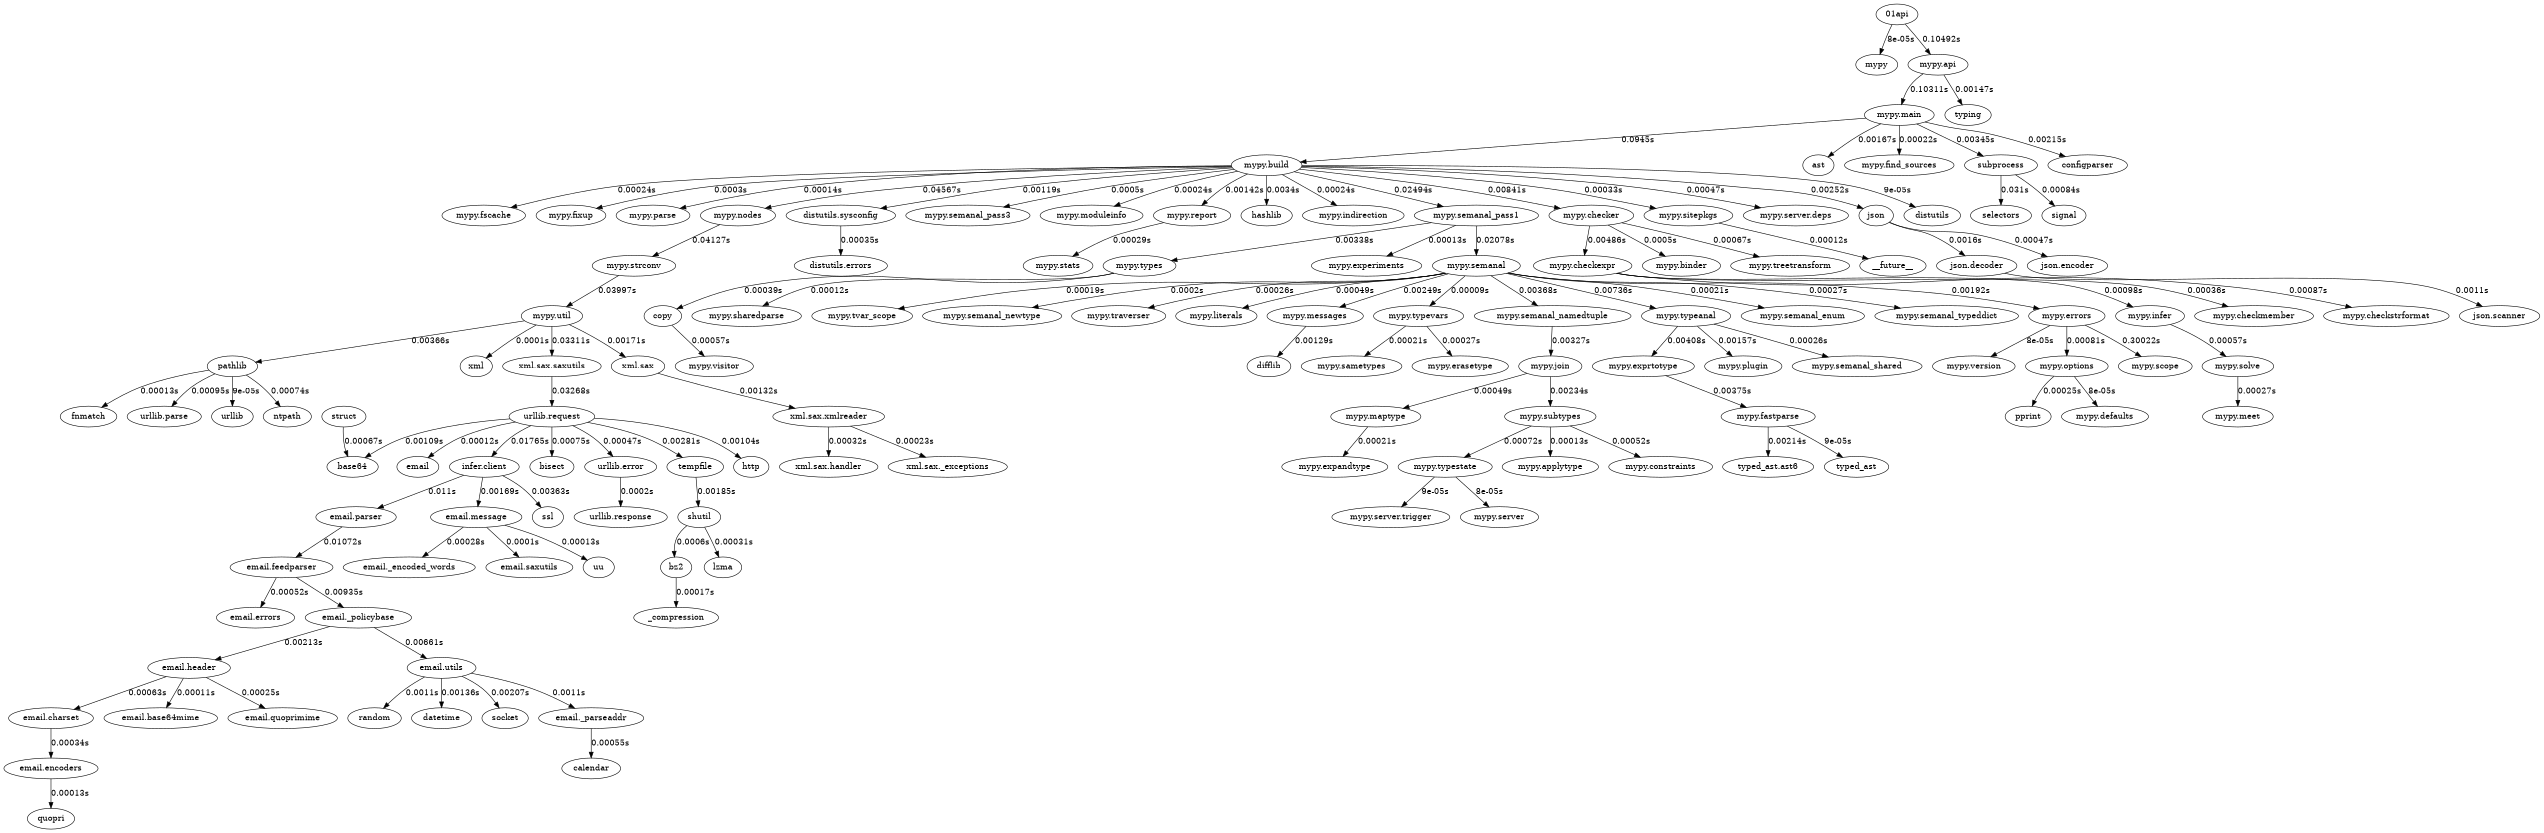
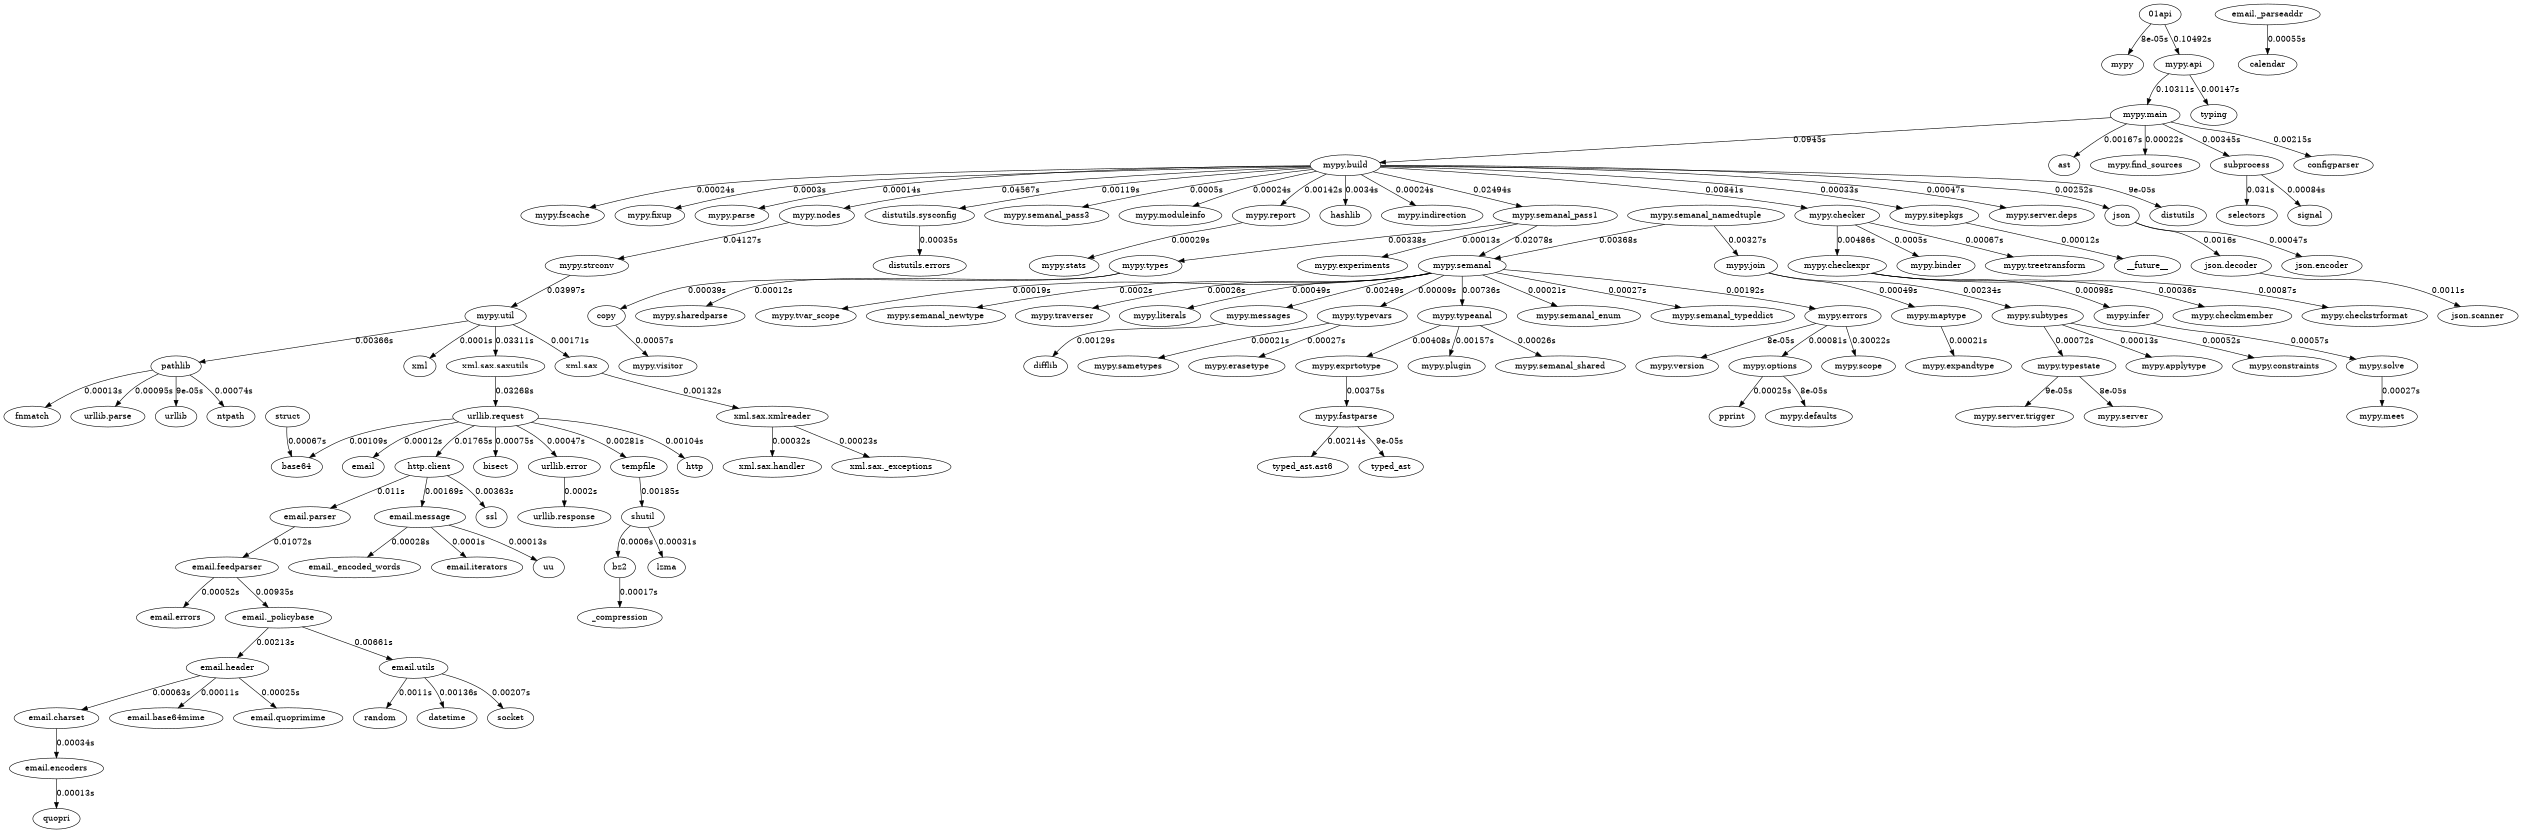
edge "mypy.semanal" -> "mypy.semanal_namedtuple": reversed
node "infer.client": label "infer.client" -> "http.client"
node "email.saxutils": label "email.saxutils" -> "email.iterators"
edge "email.utils" -> "email._parseaddr": removed, label "0.0011s"
